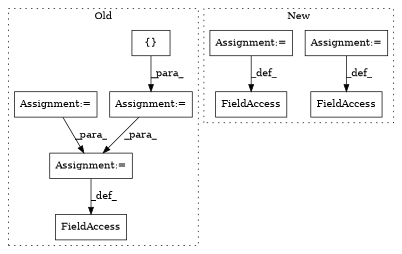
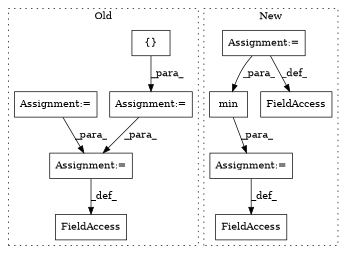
node "min": added
